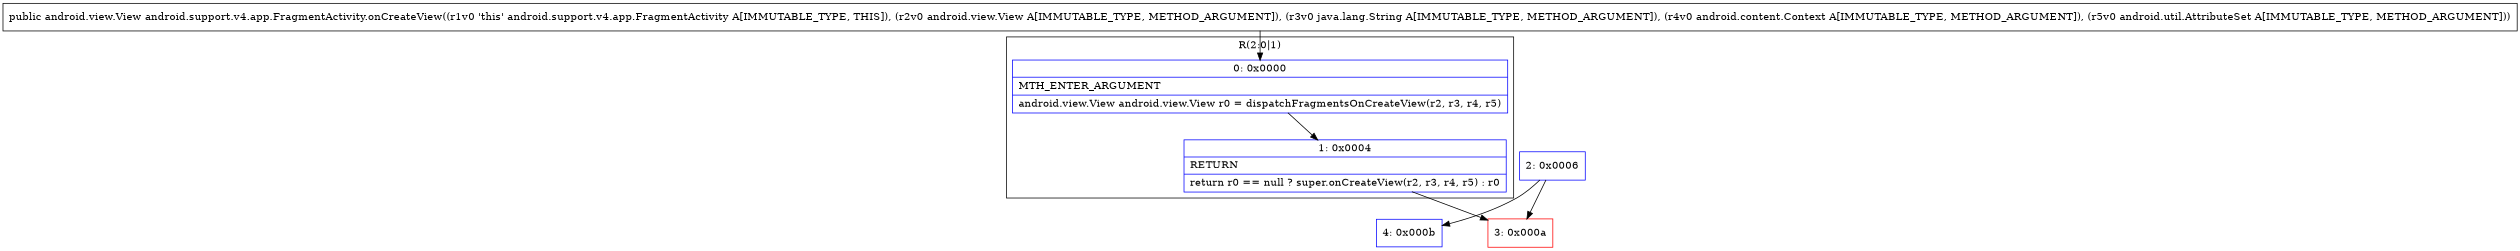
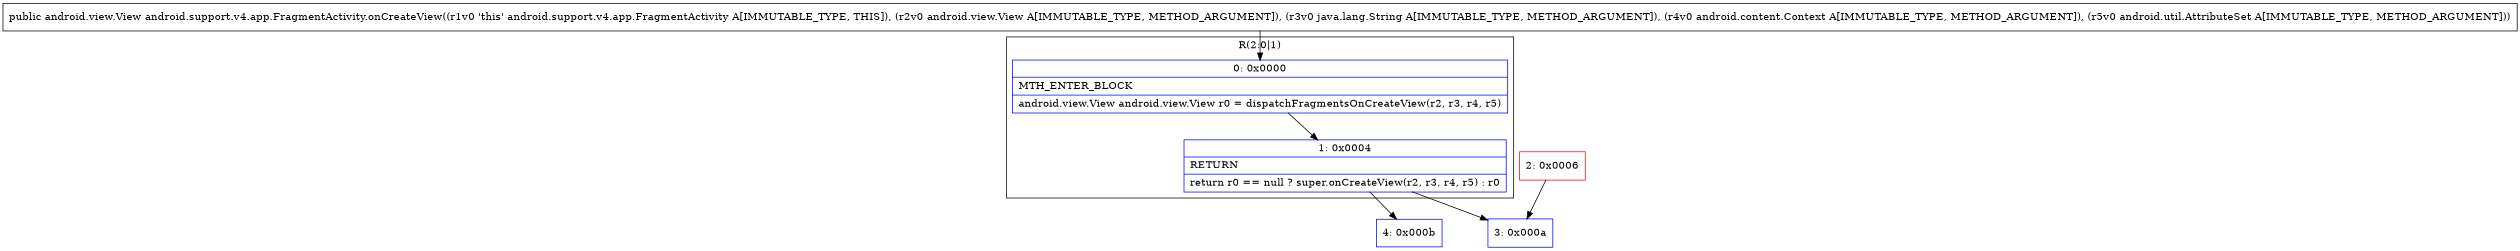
node "0: 0x0000": text "MTH_ENTER_ARGUMENT" -> "MTH_ENTER_BLOCK"
node "2: 0x0006": color blue -> red
edge "2: 0x0006" -> "4: 0x000b": now "1: 0x0004" -> "4: 0x000b"
node "3: 0x000a": color red -> blue
